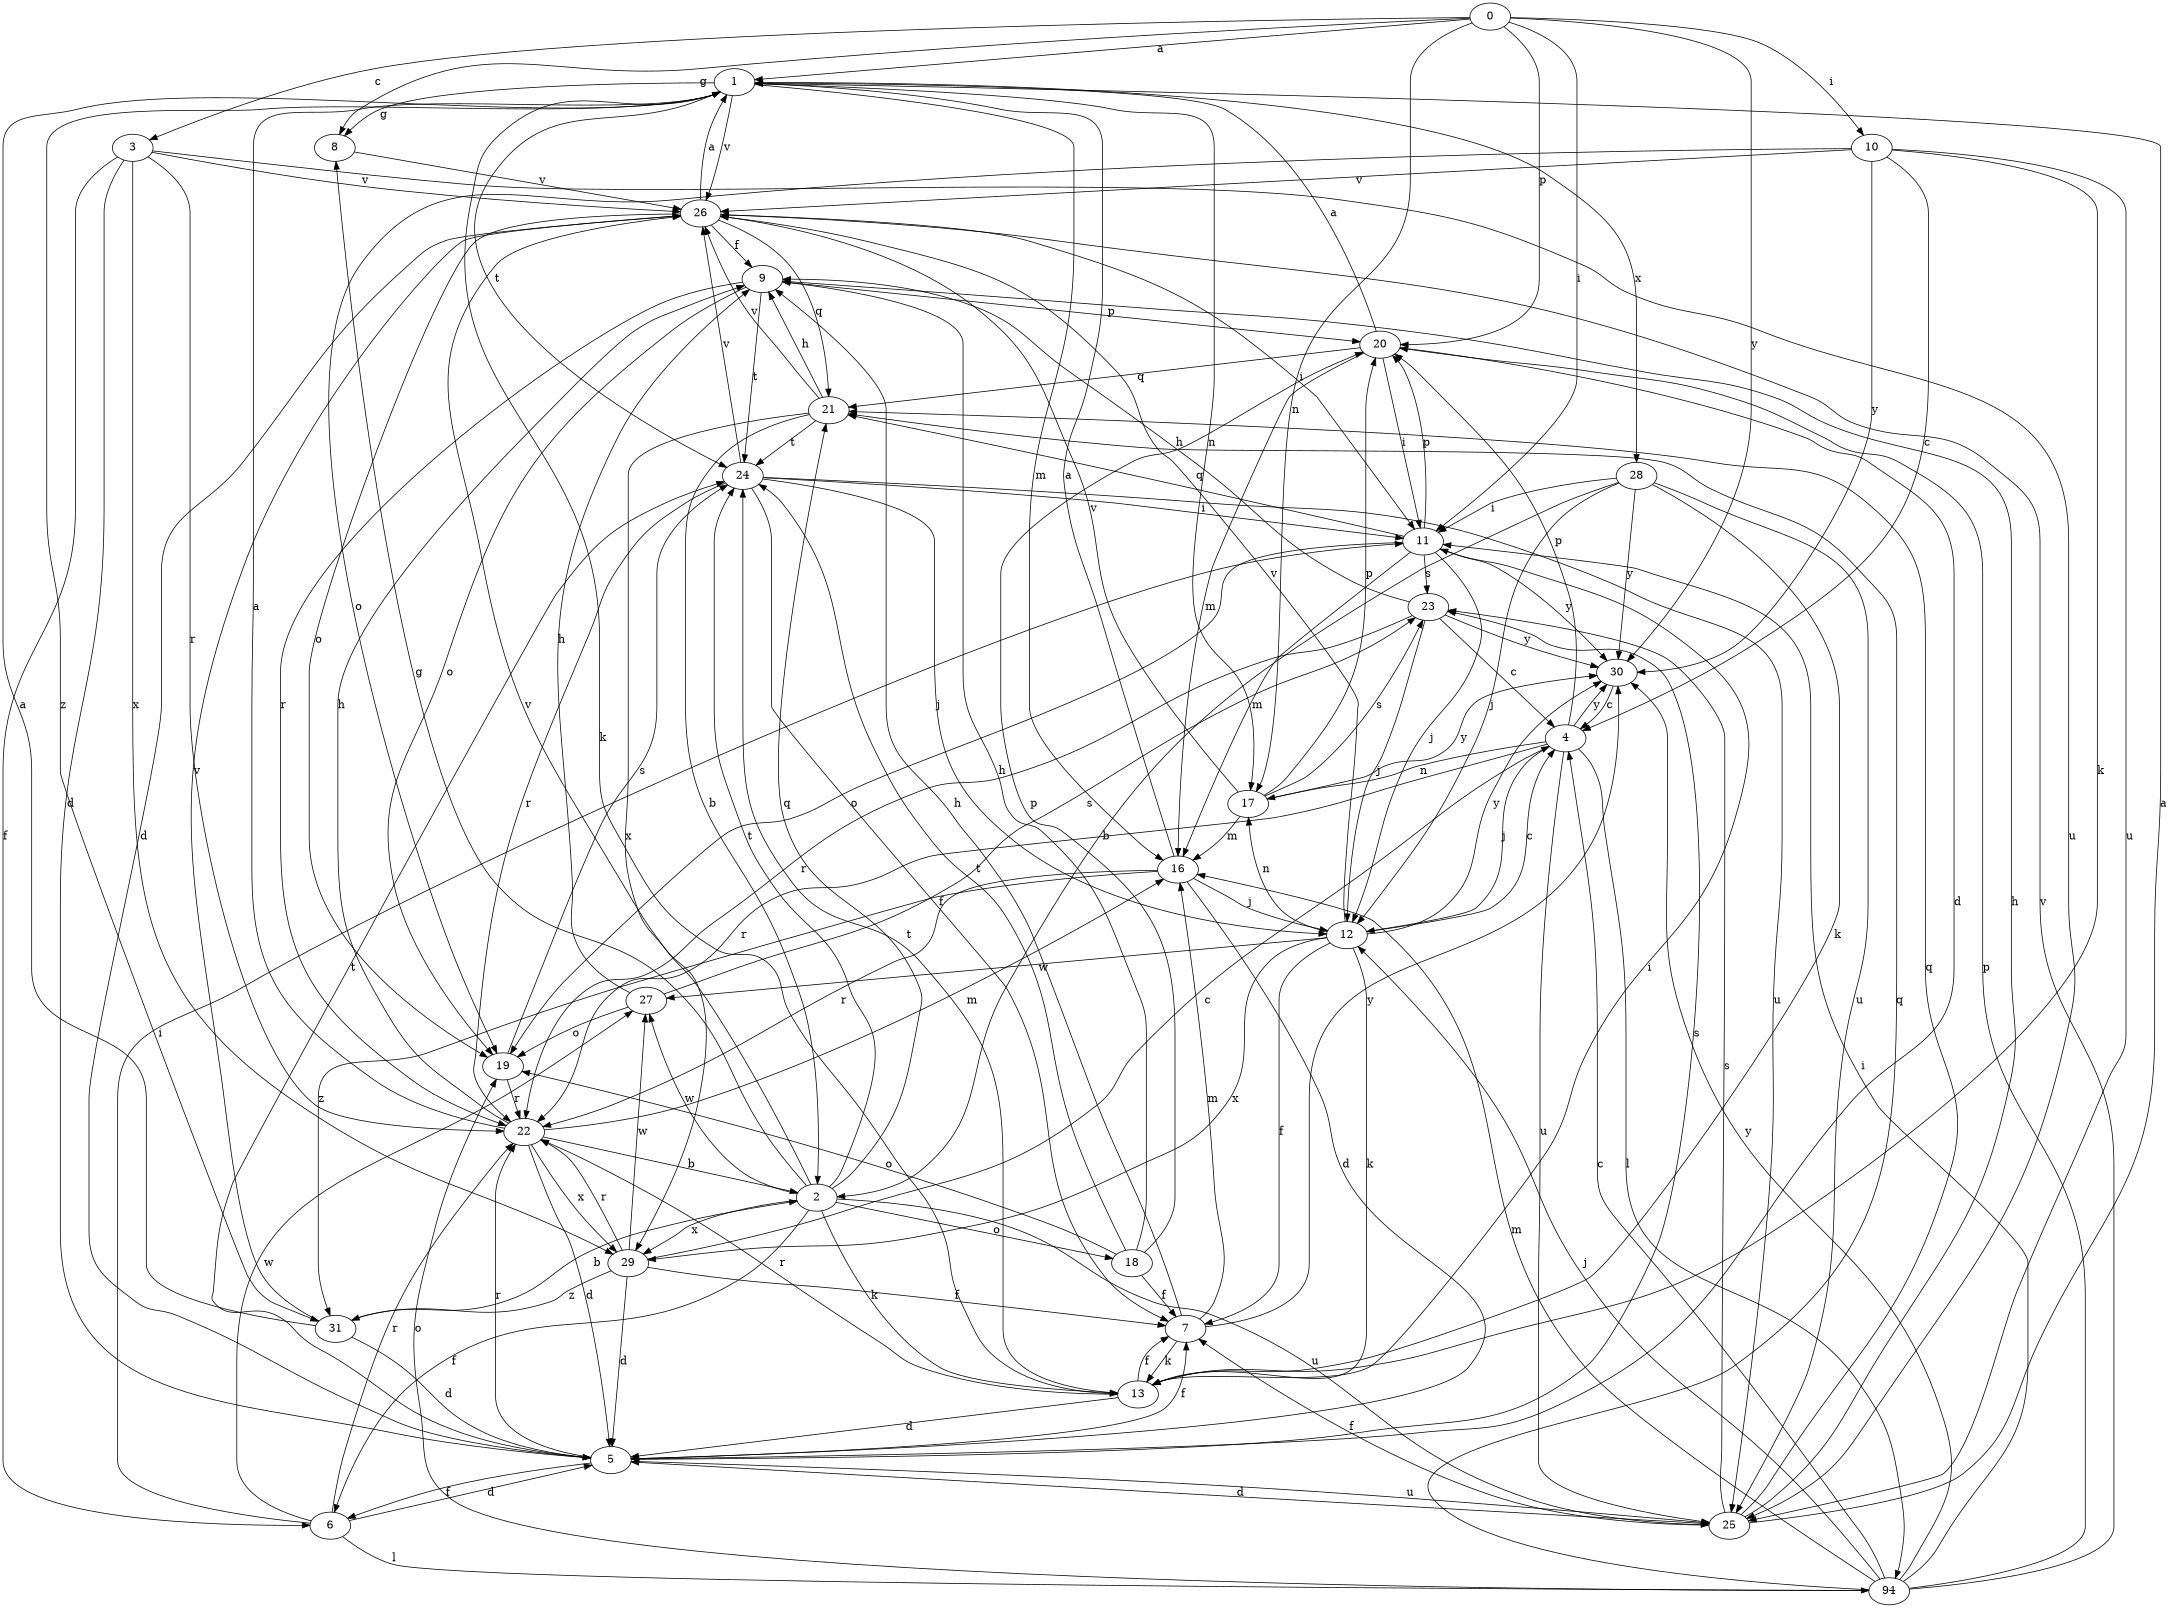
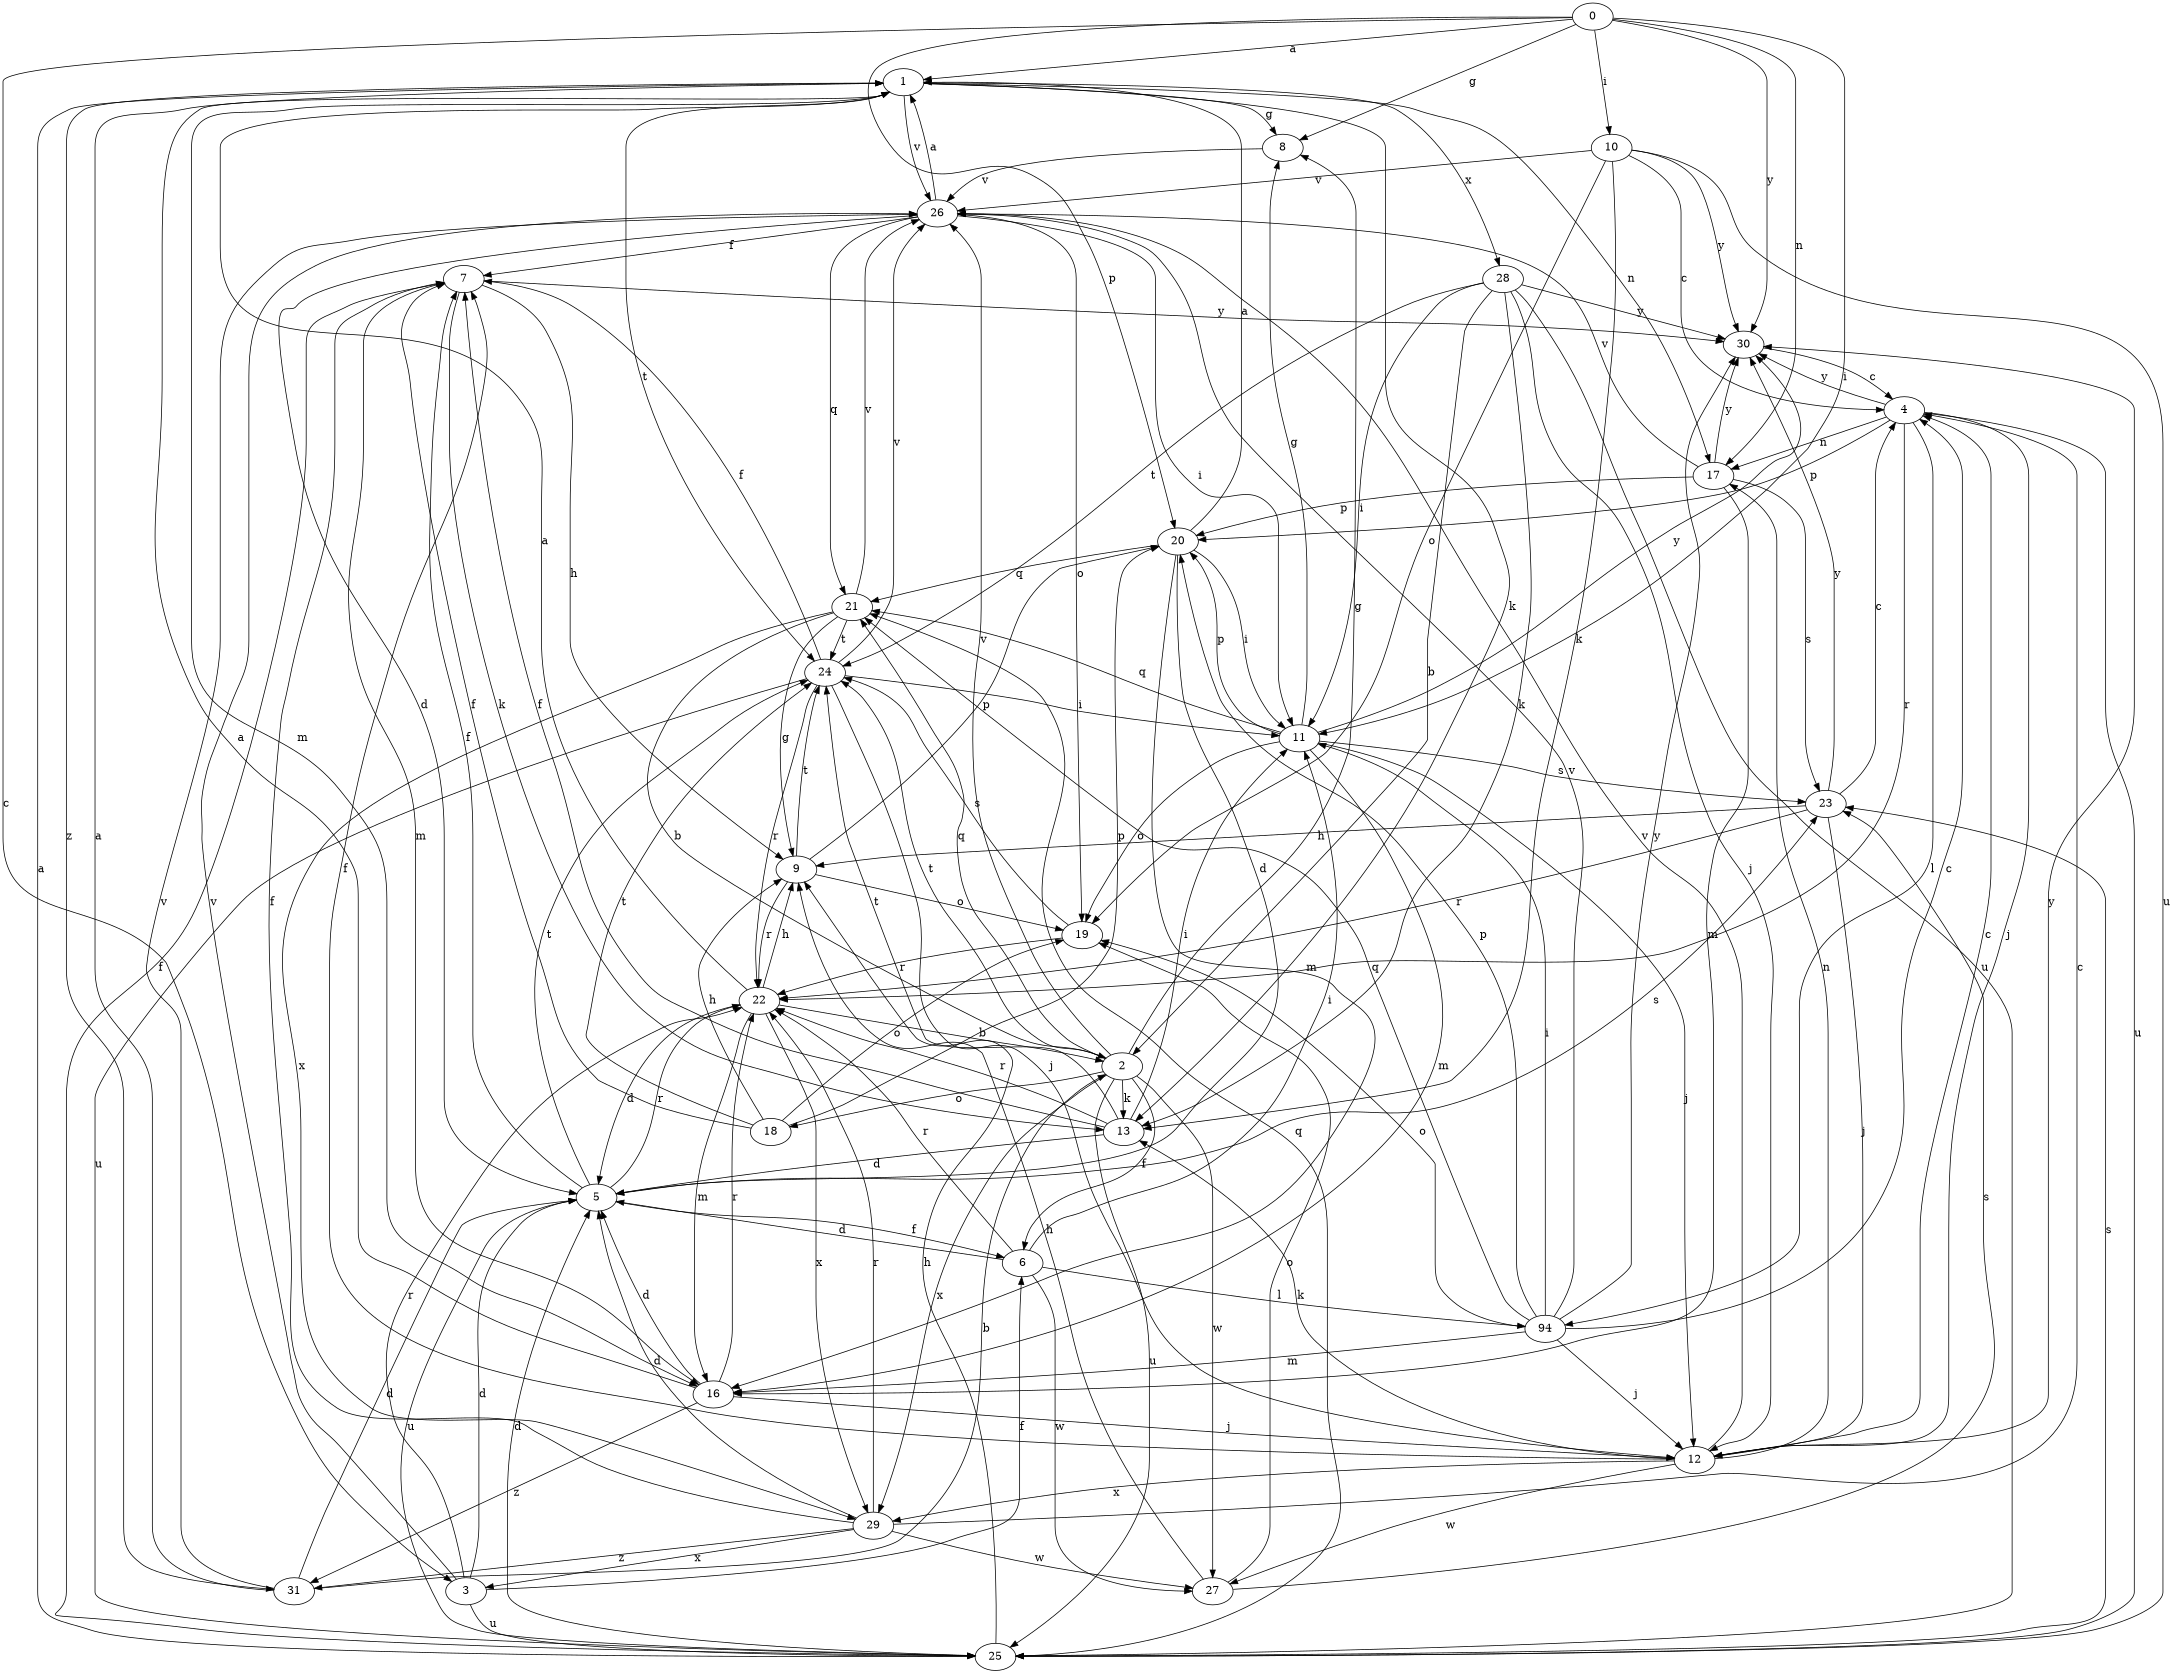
edge "26" -> "9": now "26" -> "7"
edge "21" -> "9": label "h" -> "g"
edge "28" -> "24": added, label "t"
edge "11" -> "8": added, label "g"
edge "3" -> "29": reversed
